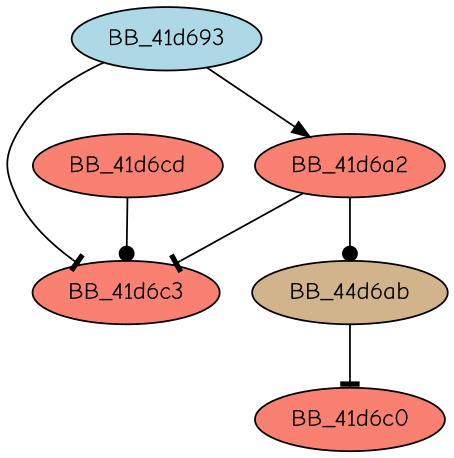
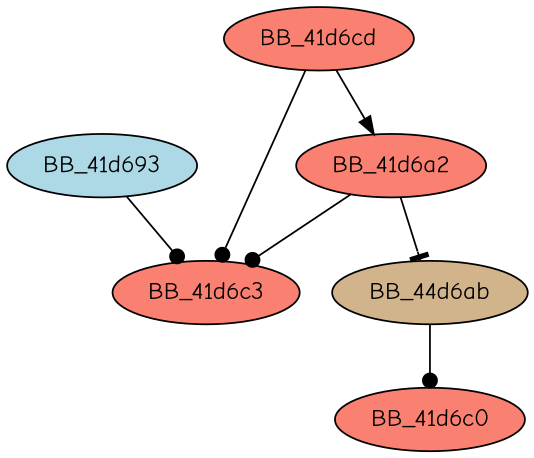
edge "BB_41d693" -> "BB_41d6a2": now "BB_41d6cd" -> "BB_41d6a2"
edge "BB_41d693" -> "BB_41d6c3": arrowhead tee -> dot
edge "BB_41d6a2" -> "BB_44d6ab": arrowhead dot -> tee
edge "BB_41d6a2" -> "BB_41d6c3": arrowhead tee -> dot
edge "BB_44d6ab" -> "BB_41d6c0": arrowhead tee -> dot
